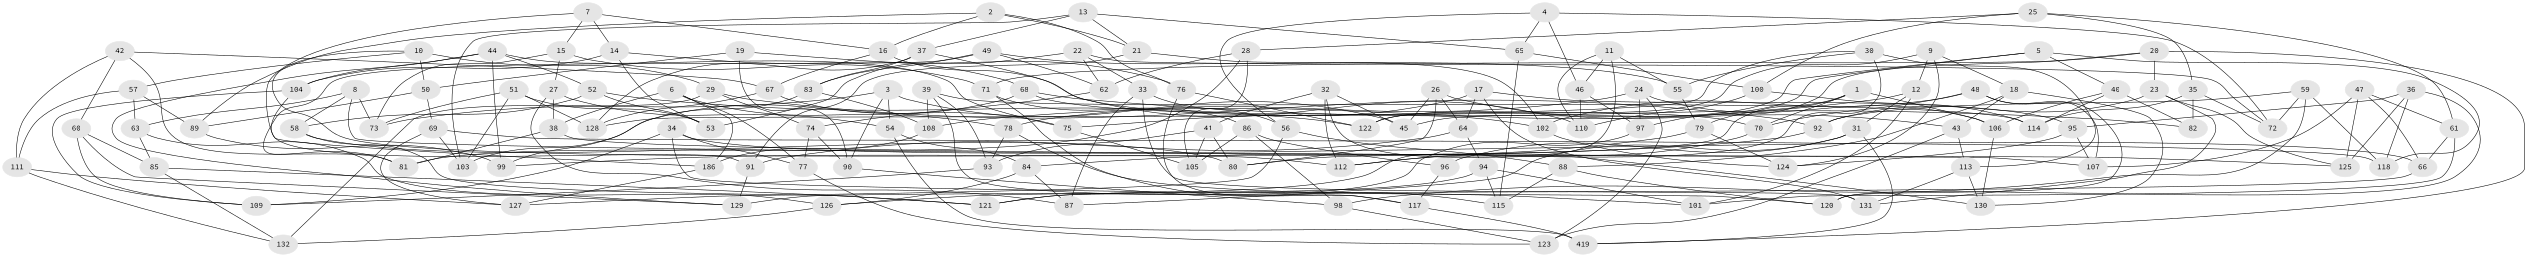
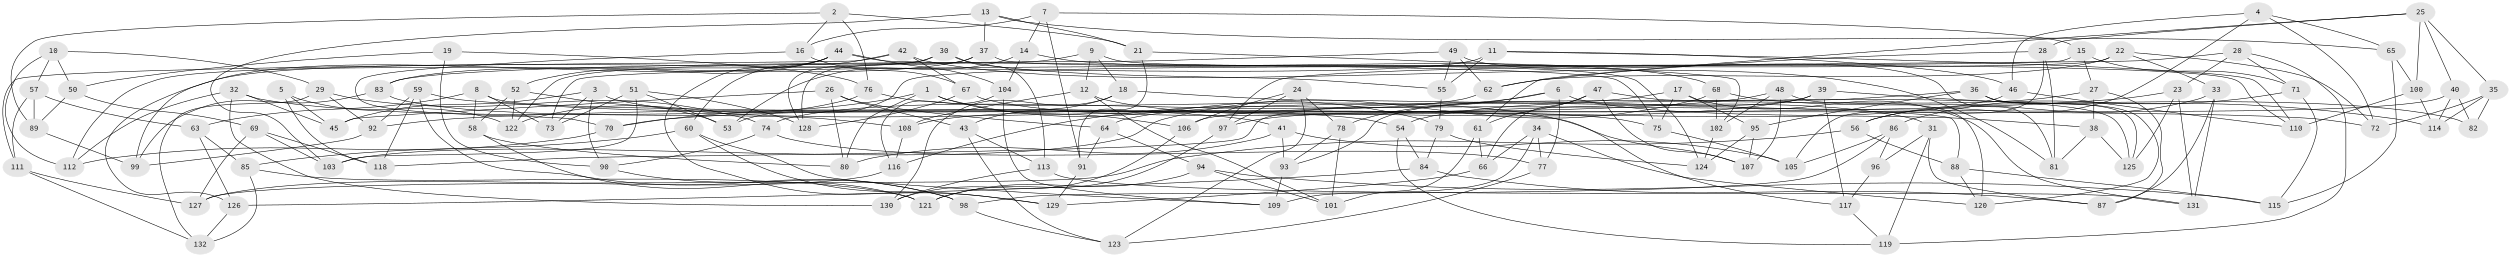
edge "5" -- "40": now "25" -- "40"
node "186": label "186" -> "116"
node "419": label "419" -> "119"
